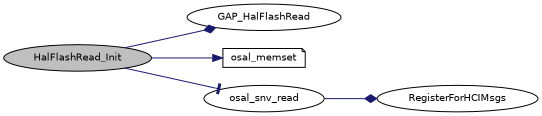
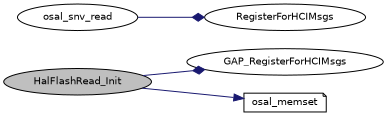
node "GAP_HalFlashRead": label "GAP_HalFlashRead" -> "GAP_RegisterForHCIMsgs"
edge "HalFlashRead_Init" -> "osal_snv_read": removed
